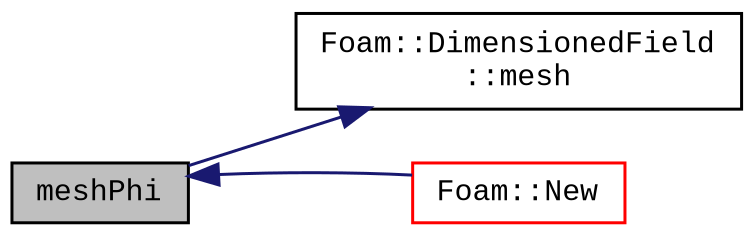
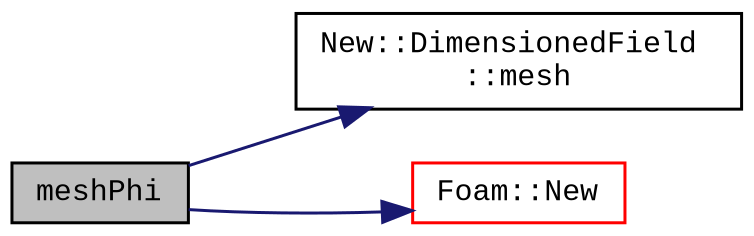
node "Foam::DimensionedField ::mesh": label "Foam::DimensionedField ::mesh" -> "New::DimensionedField ::mesh"
edge "Foam::New" -> "meshPhi": reversed
